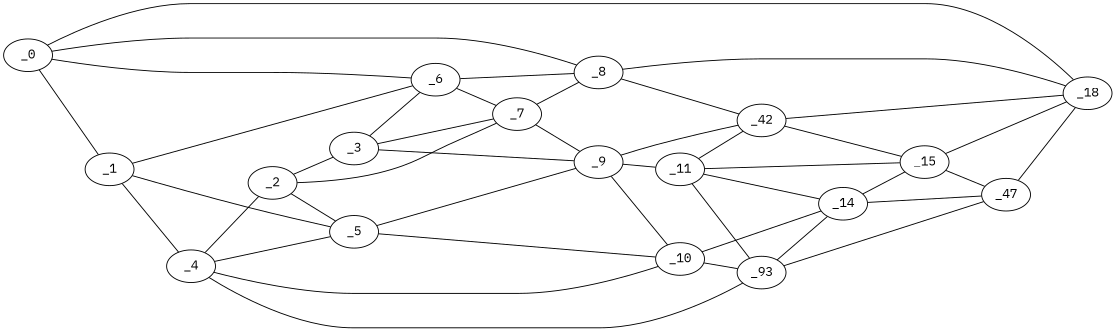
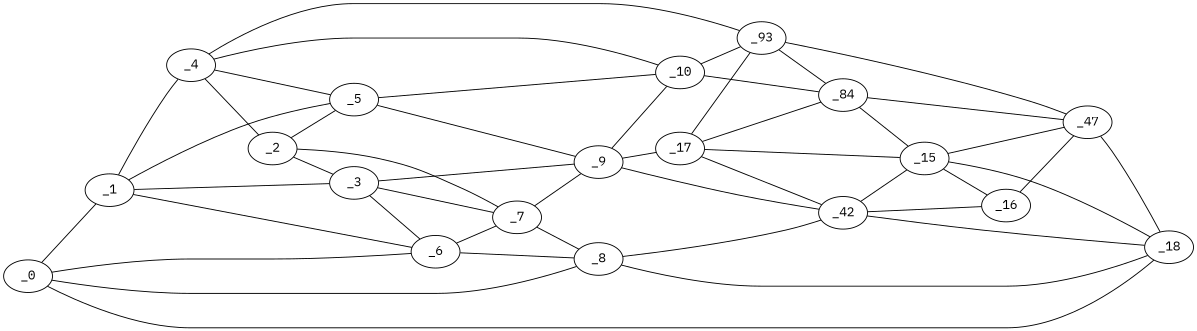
node "_11": label "_11" -> "_17"
edge "_3" -- "_1": added
node "_14": label "_14" -> "_84"
node "_16": added
